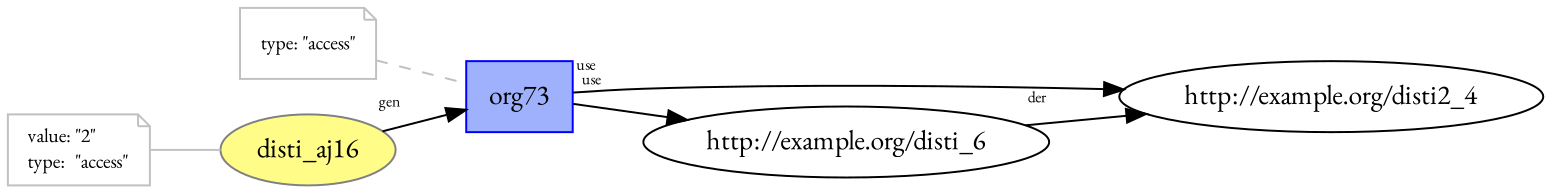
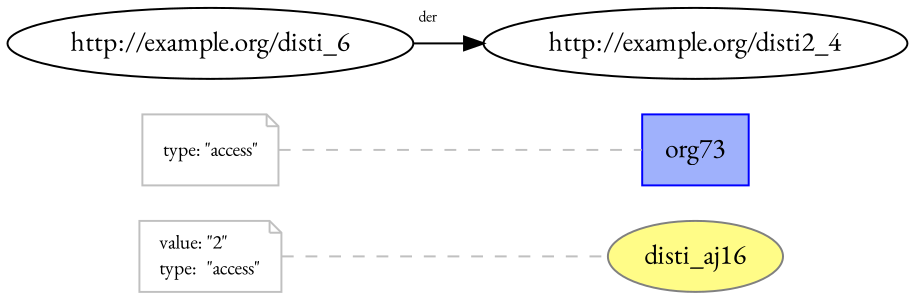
edge "org73" -> "http://example.org/disti2_4": removed
edge "org73" -> "http://example.org/disti_6": removed
edge "disti_aj16" -> "org73": removed
edge "value:" -- "disti_aj16": style solid -> dashed
